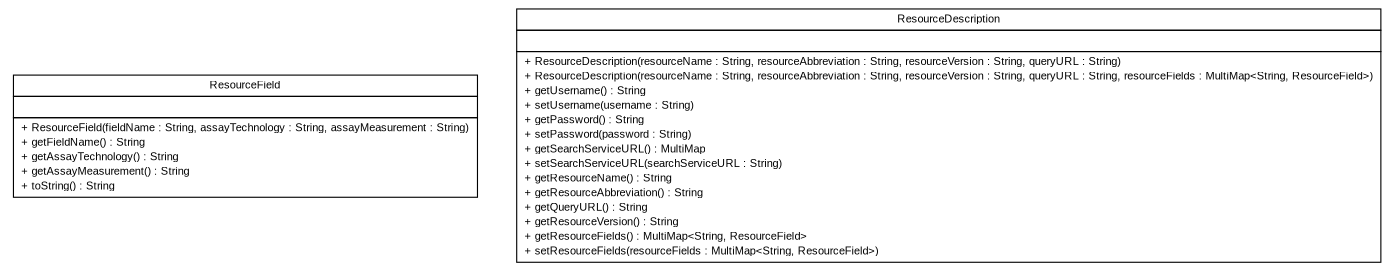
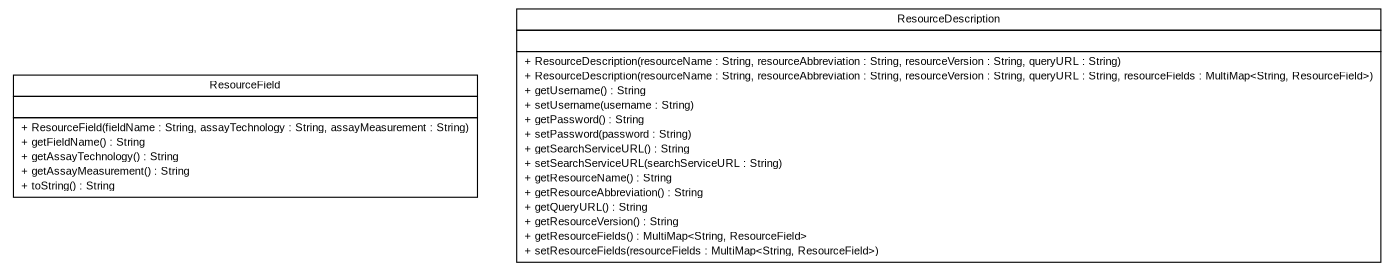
node "ResourceDescription": text "+ getSearchServiceURL() : MultiMap" -> "+ getSearchServiceURL() : String"
